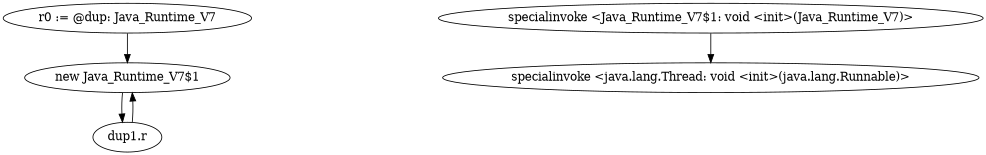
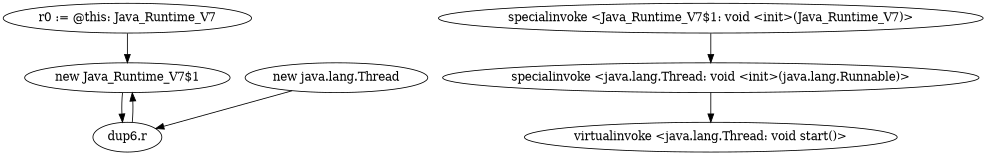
node "r0 := @dup: Java_Runtime_V7": label "r0 := @dup: Java_Runtime_V7" -> "r0 := @this: Java_Runtime_V7"
node "new java.lang.Thread": added
node "dup1.r": label "dup1.r" -> "dup6.r"
node "virtualinvoke <java.lang.Thread: void start()>": added
